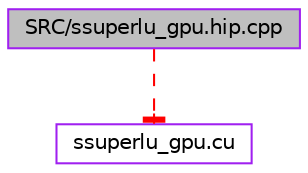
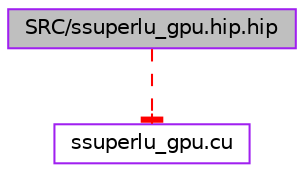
node "SRC/ssuperlu_gpu.hip.cpp": label "SRC/ssuperlu_gpu.hip.cpp" -> "SRC/ssuperlu_gpu.hip.hip"
